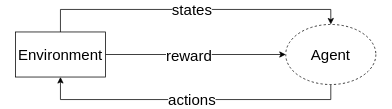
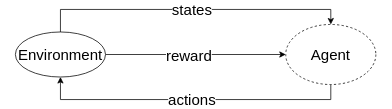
node "Environment": shape rectangle -> ellipse
